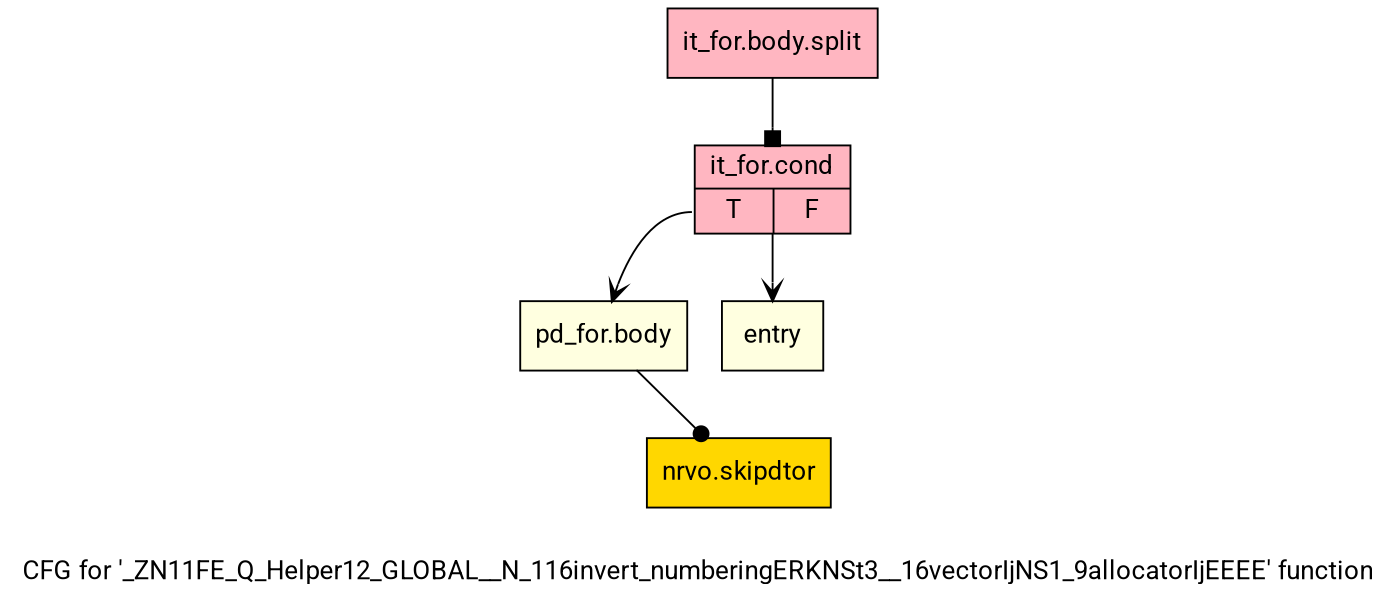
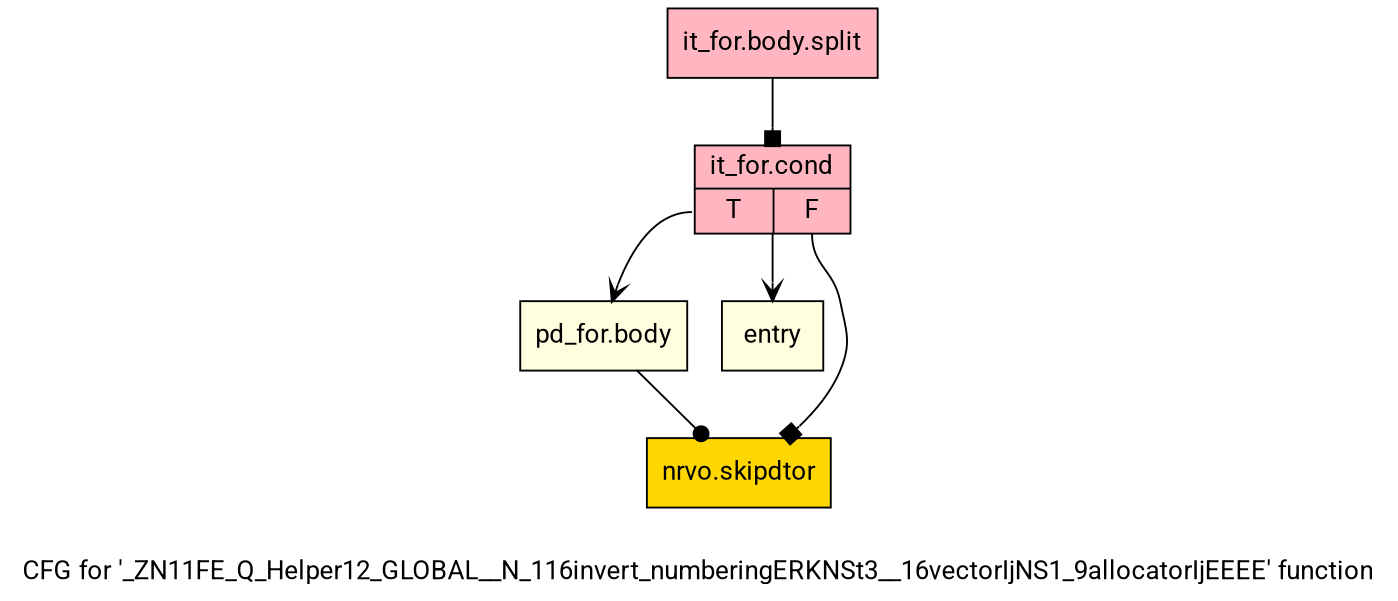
edge "it_for.cond" -> "nrvo.skipdtor": added
